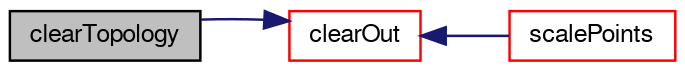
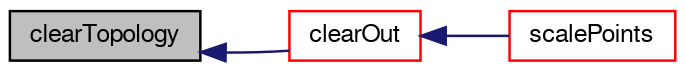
edge "clearTopology" -> "clearOut": reversed
